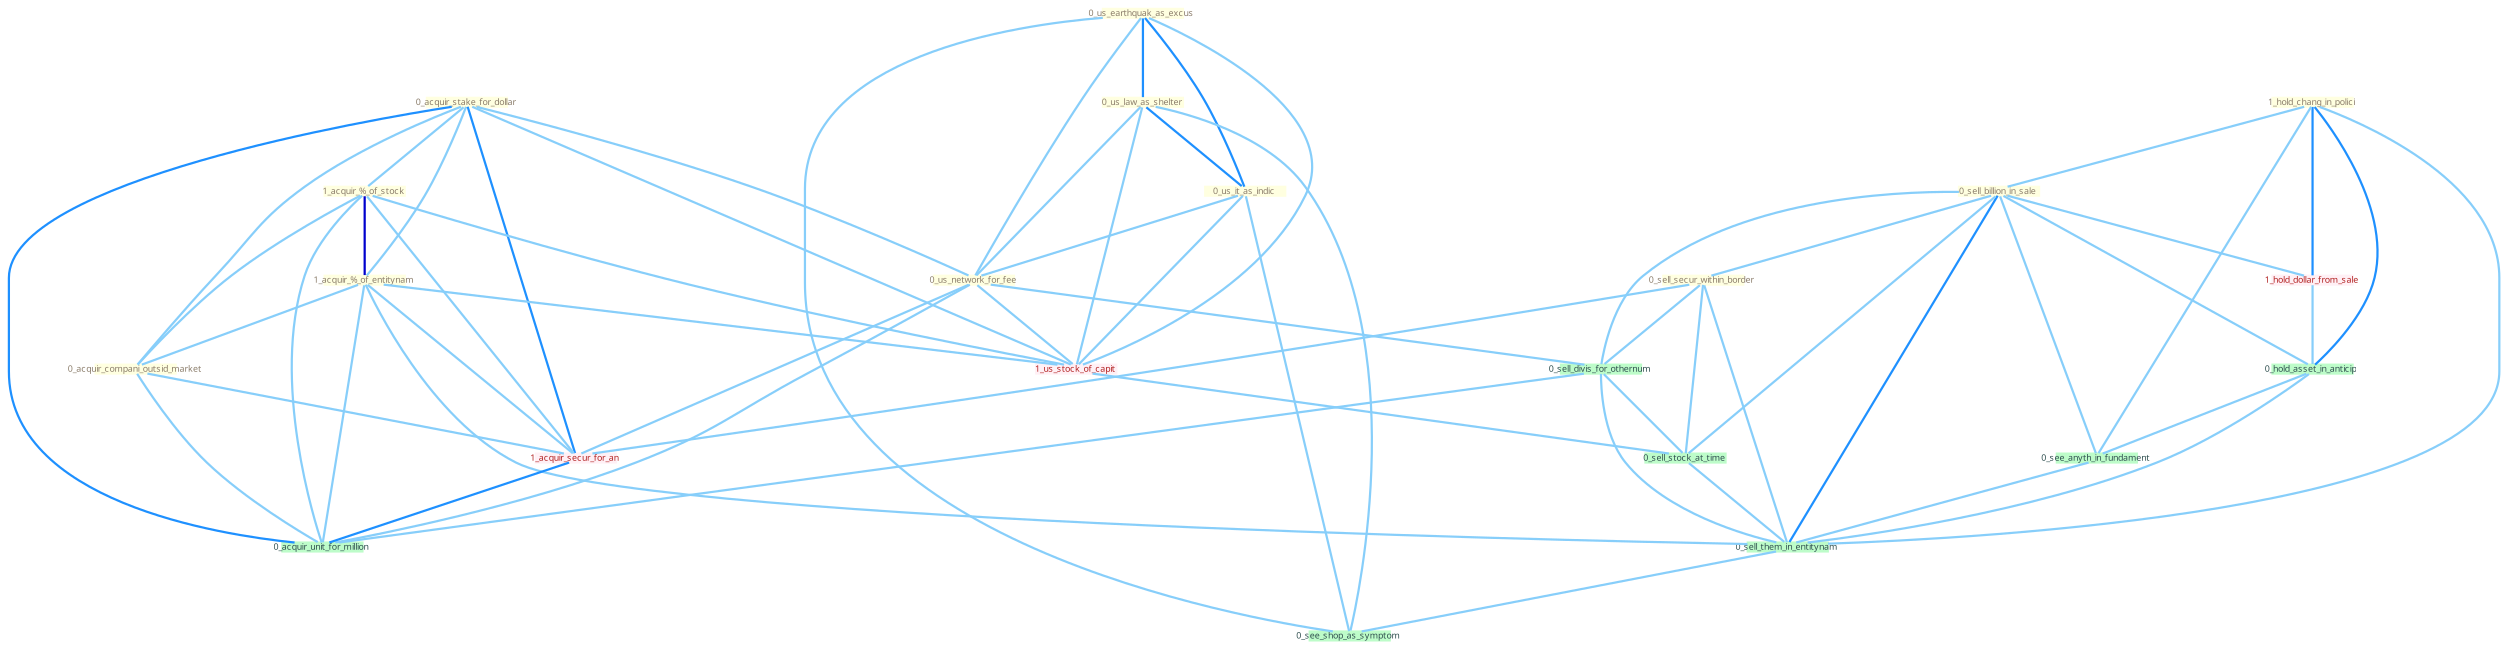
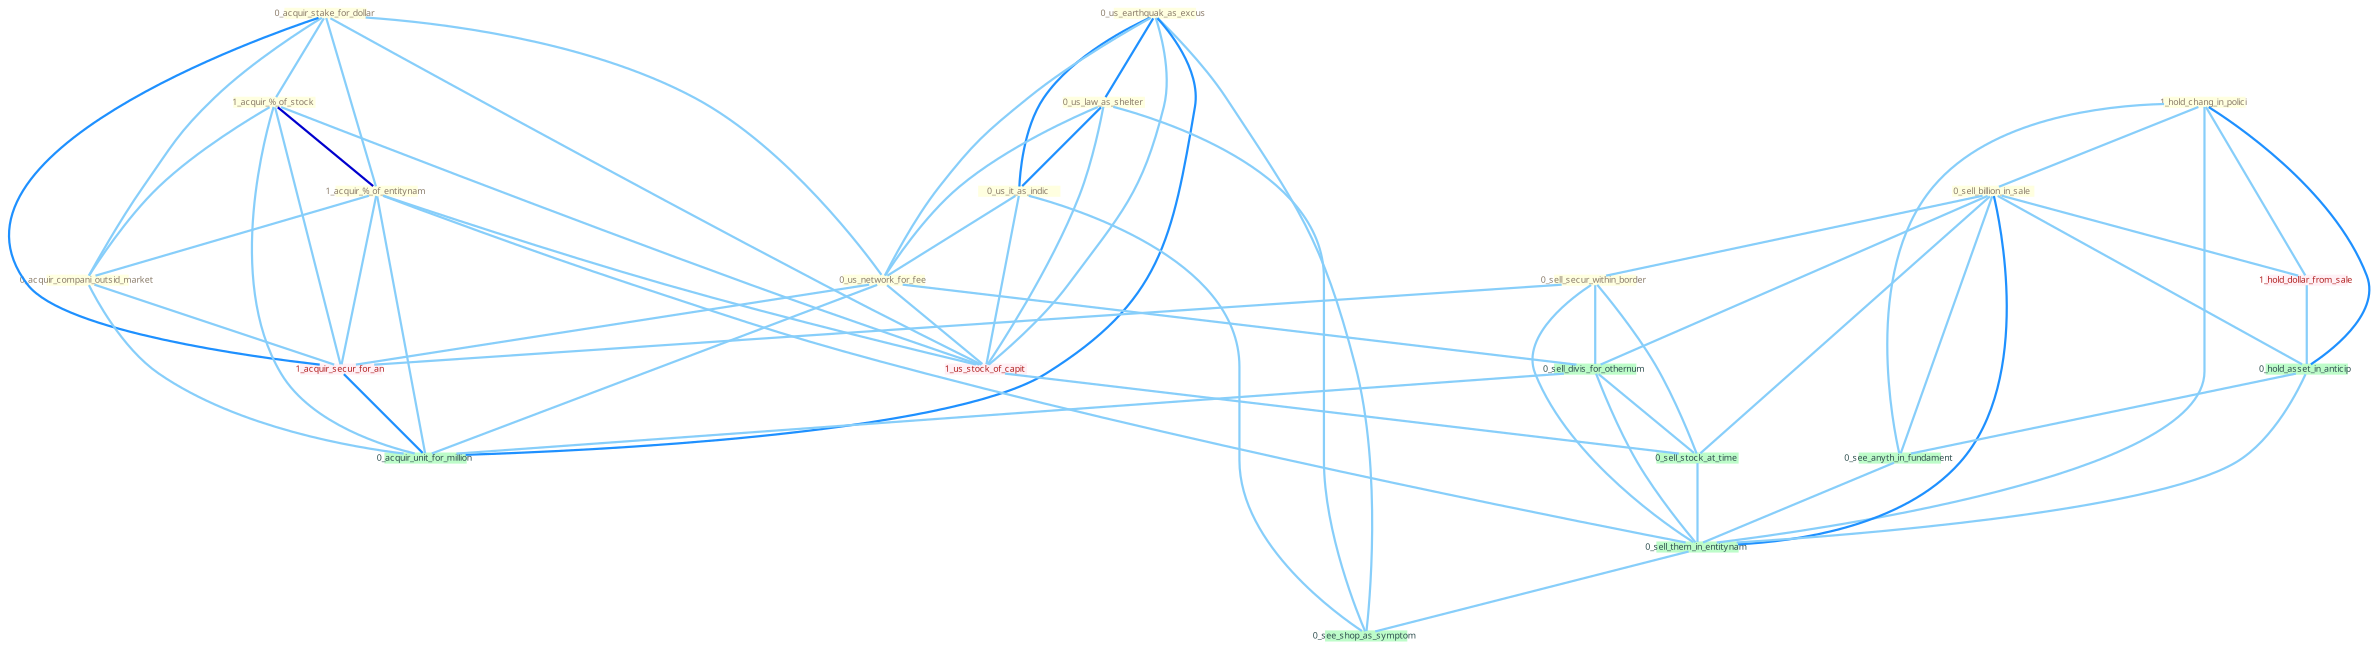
edge "1_hold_chang_in_polici" -- "1_hold_dollar_from_sale": color #1e90ff -> #87cefa
edge "0_acquir_stake_for_dollar" -- "0_acquir_unit_for_million": now "0_us_earthquak_as_excus" -- "0_acquir_unit_for_million"
